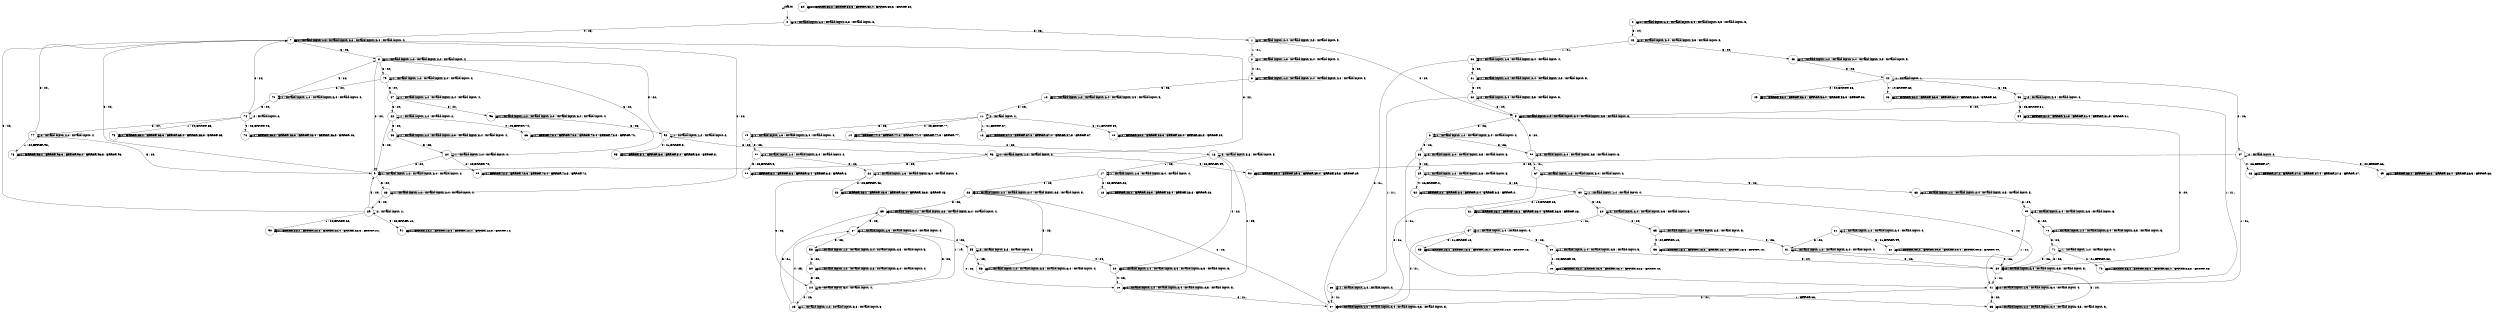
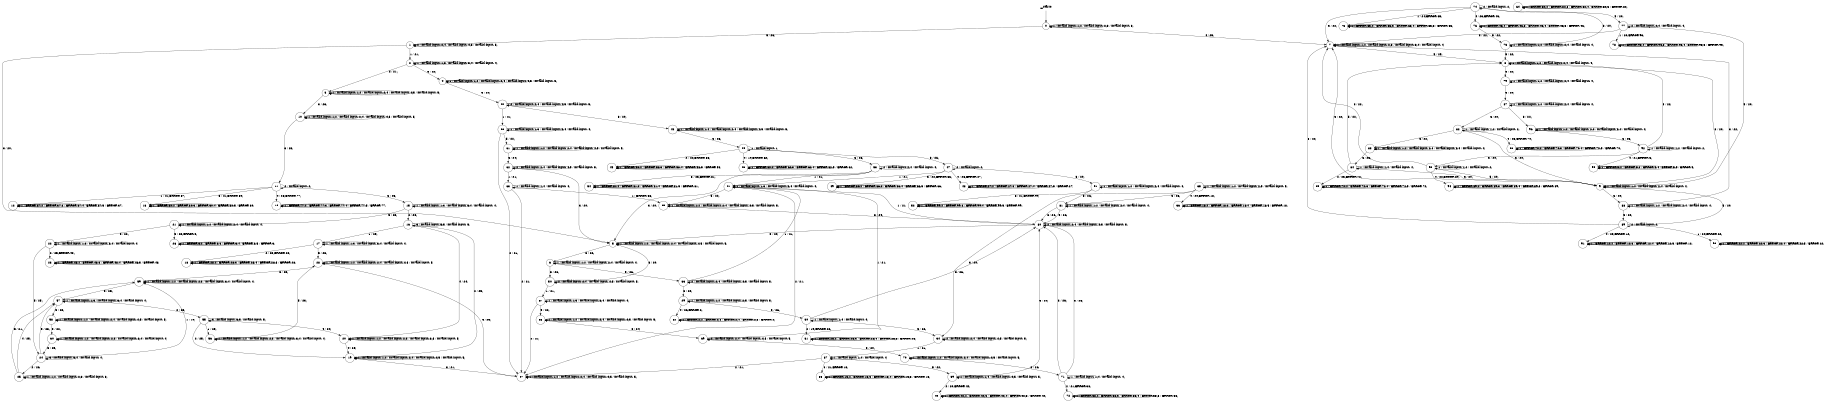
edge "2" -> "4": added, label "5 / 22;"
edge "79" -> "73": now "76" -> "73"
edge "47" -> "94": now "47" -> "51"
edge "34" -> "35": reversed
